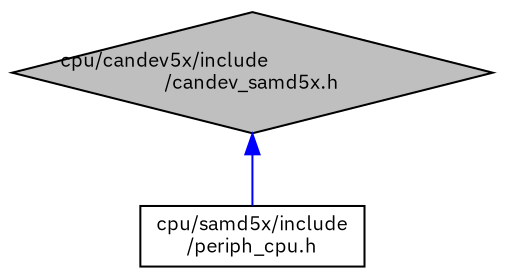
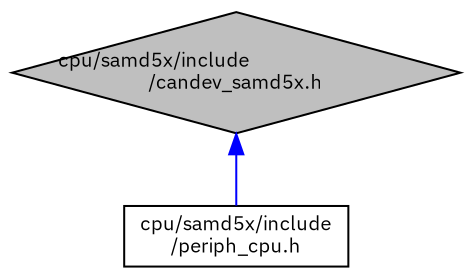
node "cpu/candev5x/include /candev_samd5x.h": label "cpu/candev5x/include /candev_samd5x.h" -> "cpu/samd5x/include /candev_samd5x.h"
